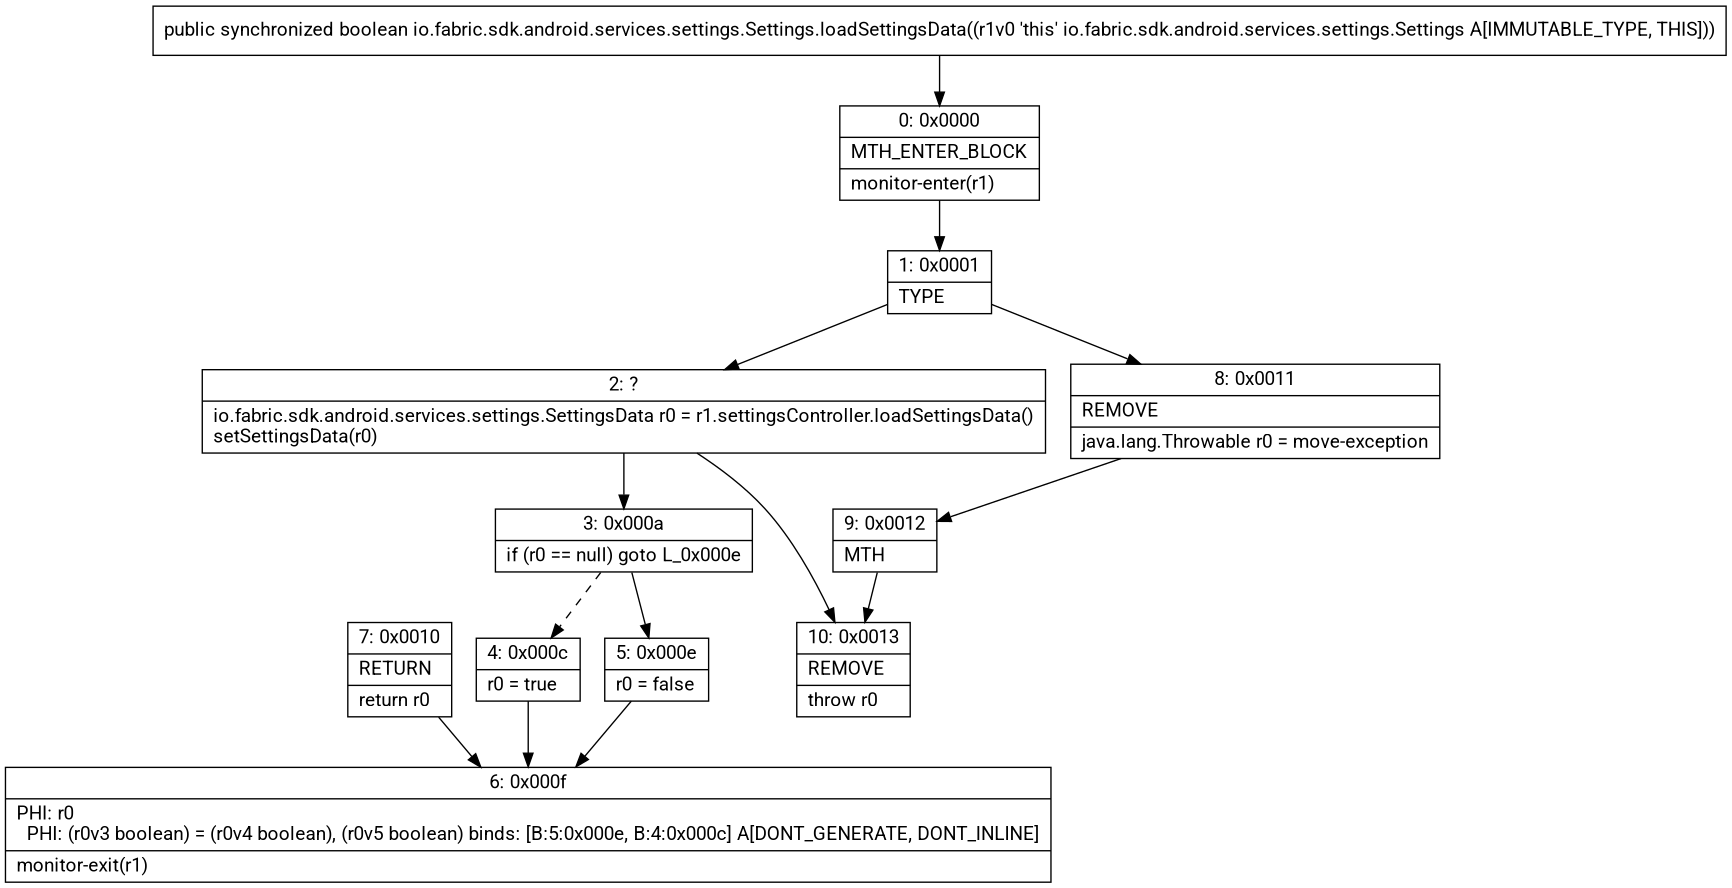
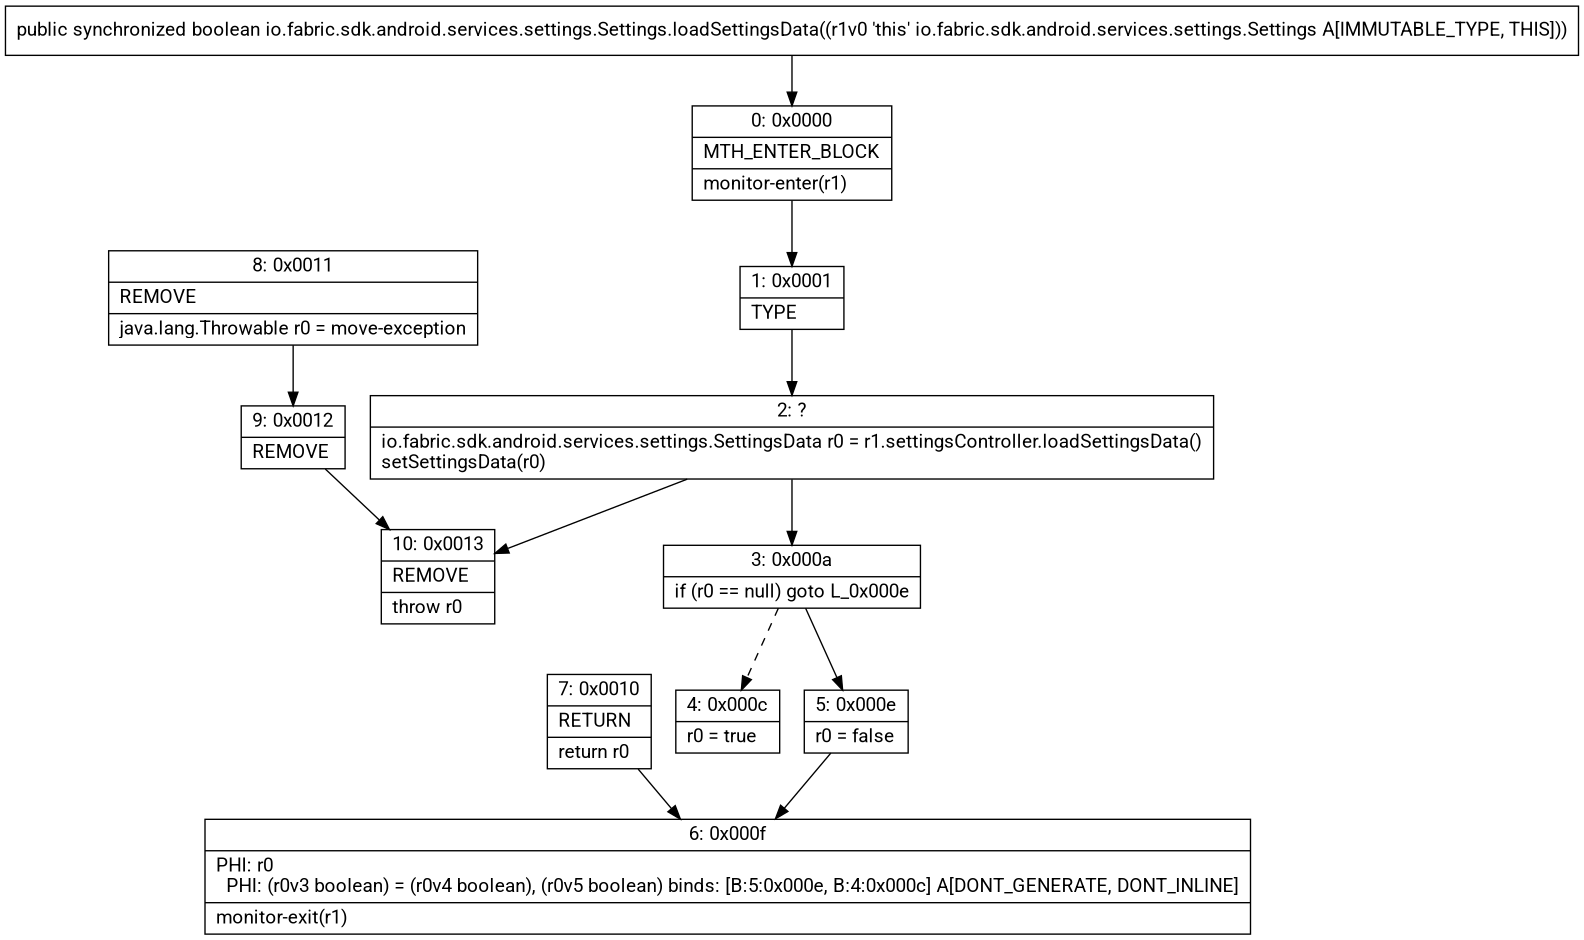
edge "1: 0x0001" -> "8: 0x0011": removed
node "9: 0x0012": text "MTH" -> "REMOVE"
edge "4: 0x000c" -> "6: 0x000f": removed
